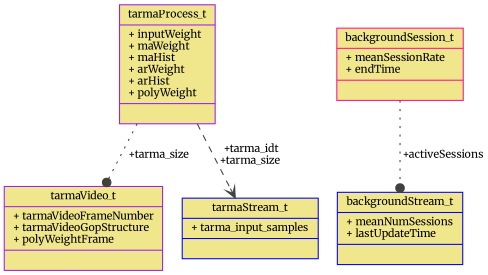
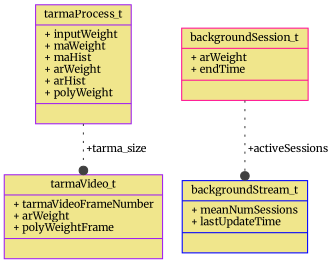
node "backgroundSession_t": text "+ meanSessionRate" -> "+ arWeight"
node "tarmaVideo_t": text "+ tarmaVideoGopStructure" -> "+ arWeight"
node "tarmaStream_t": removed
